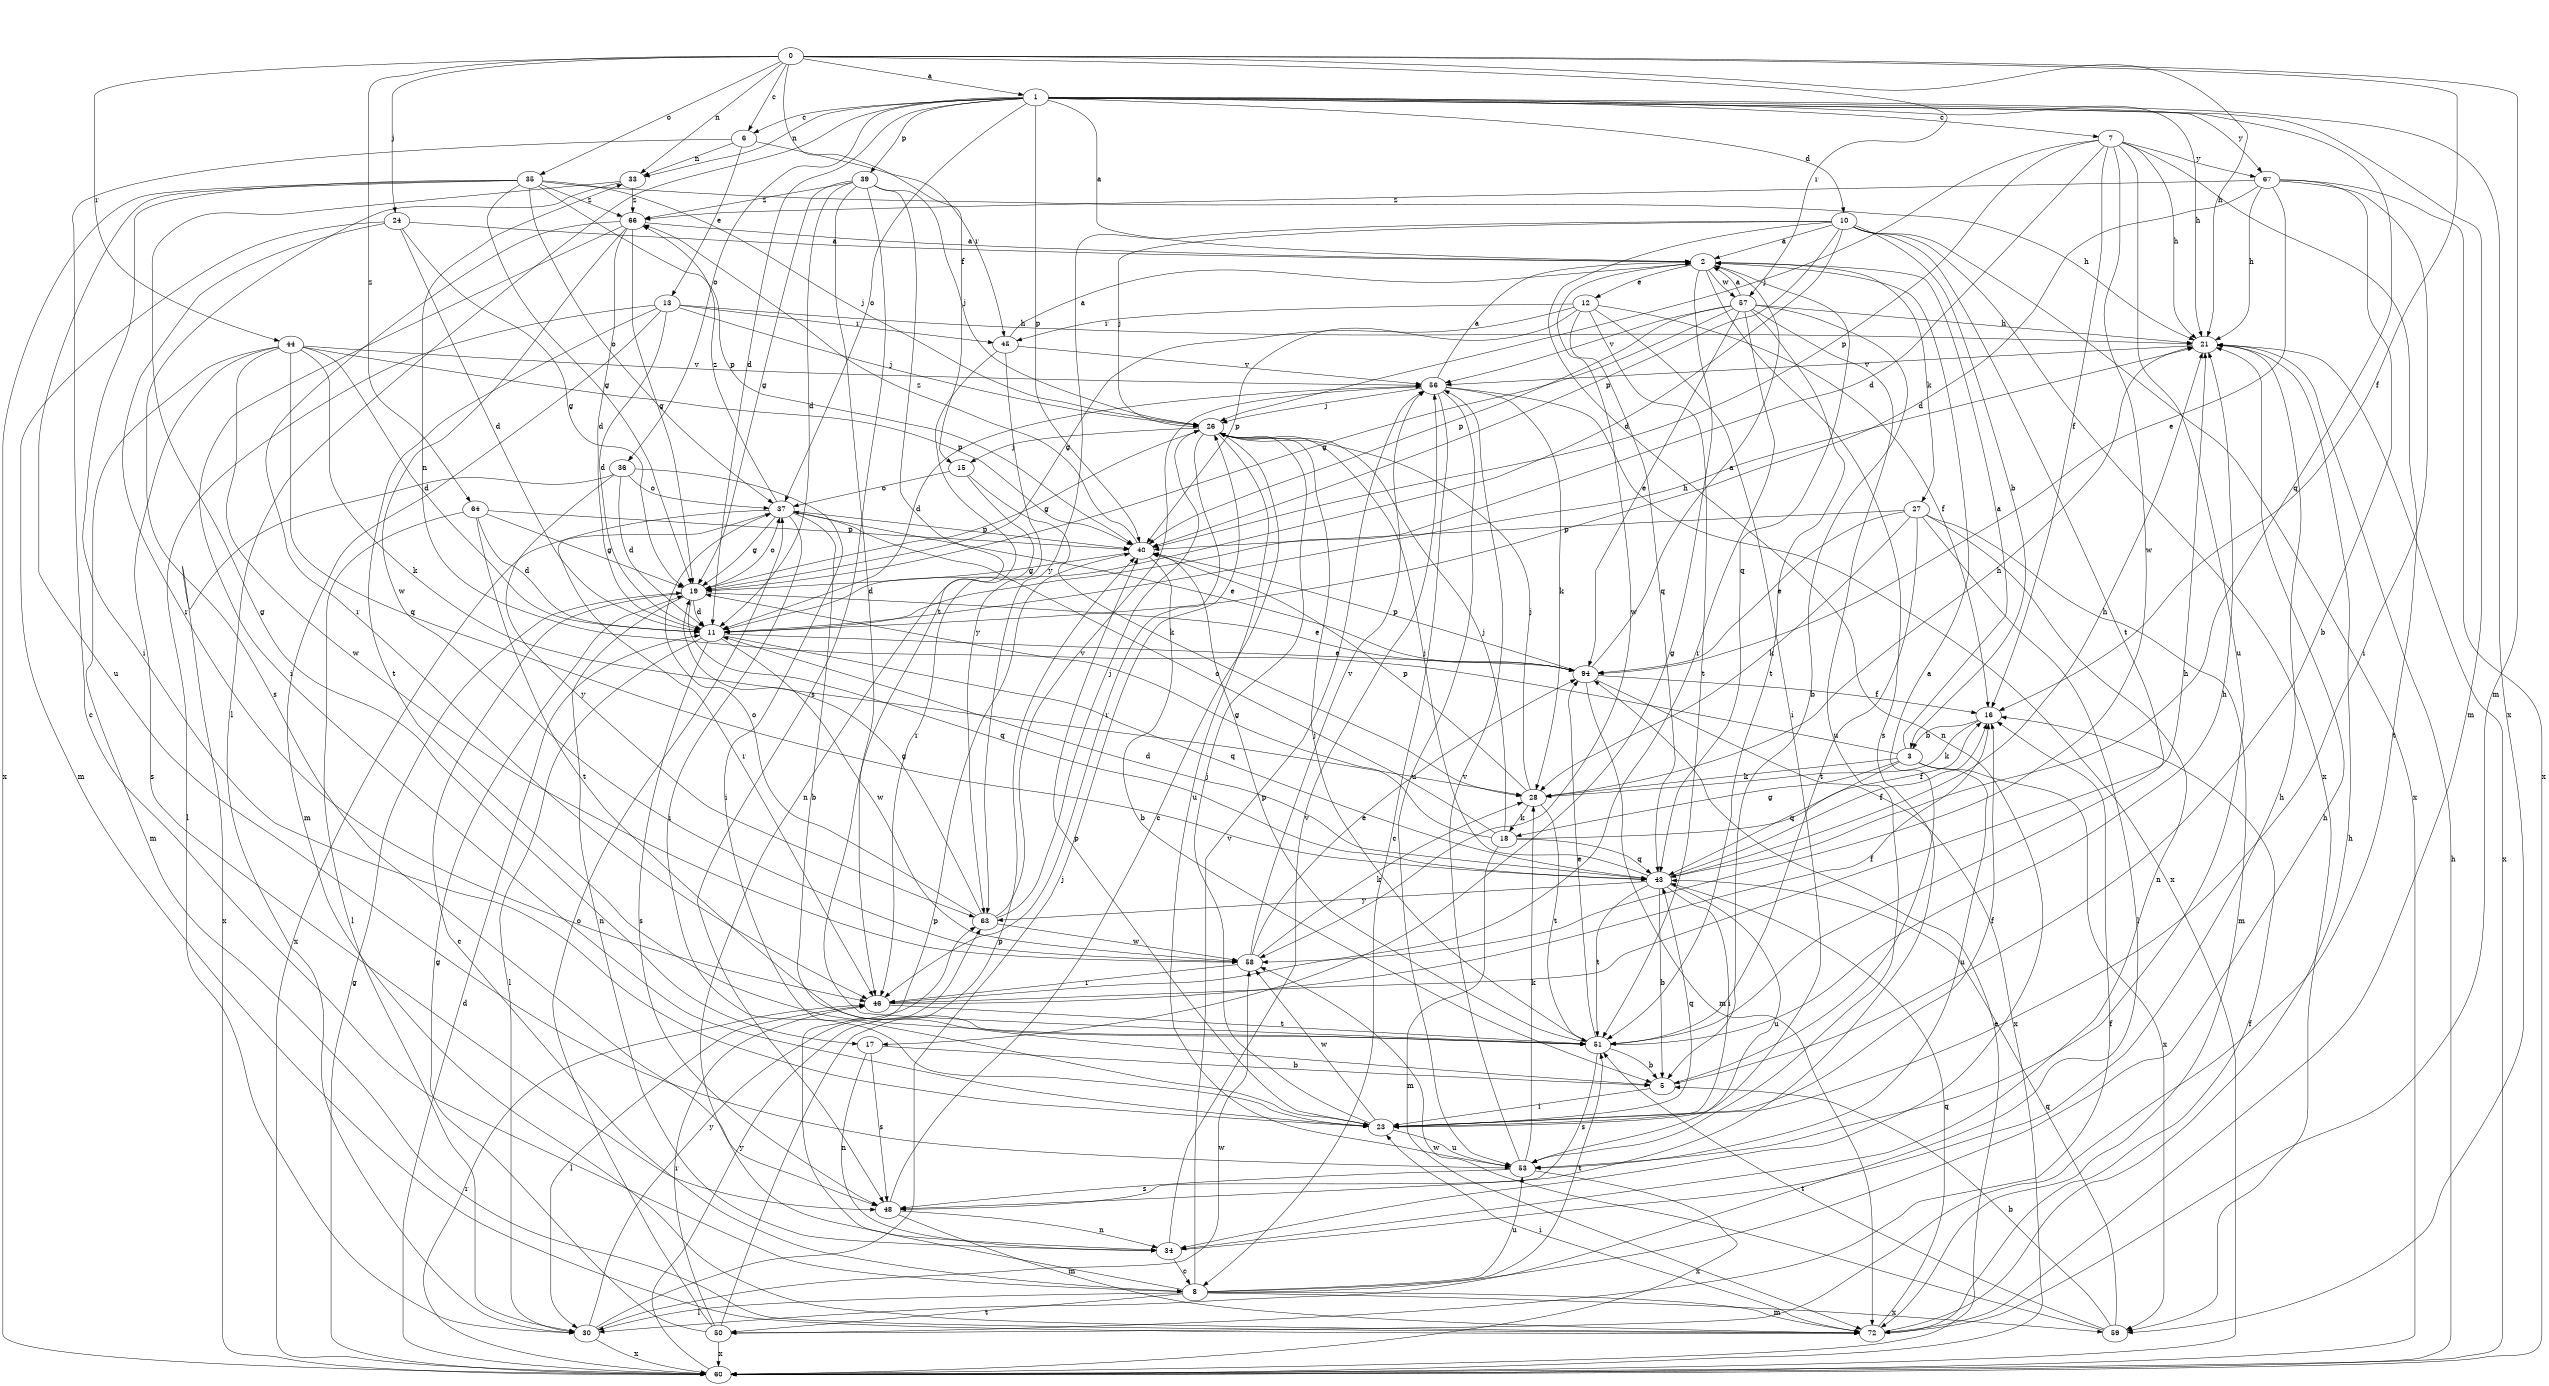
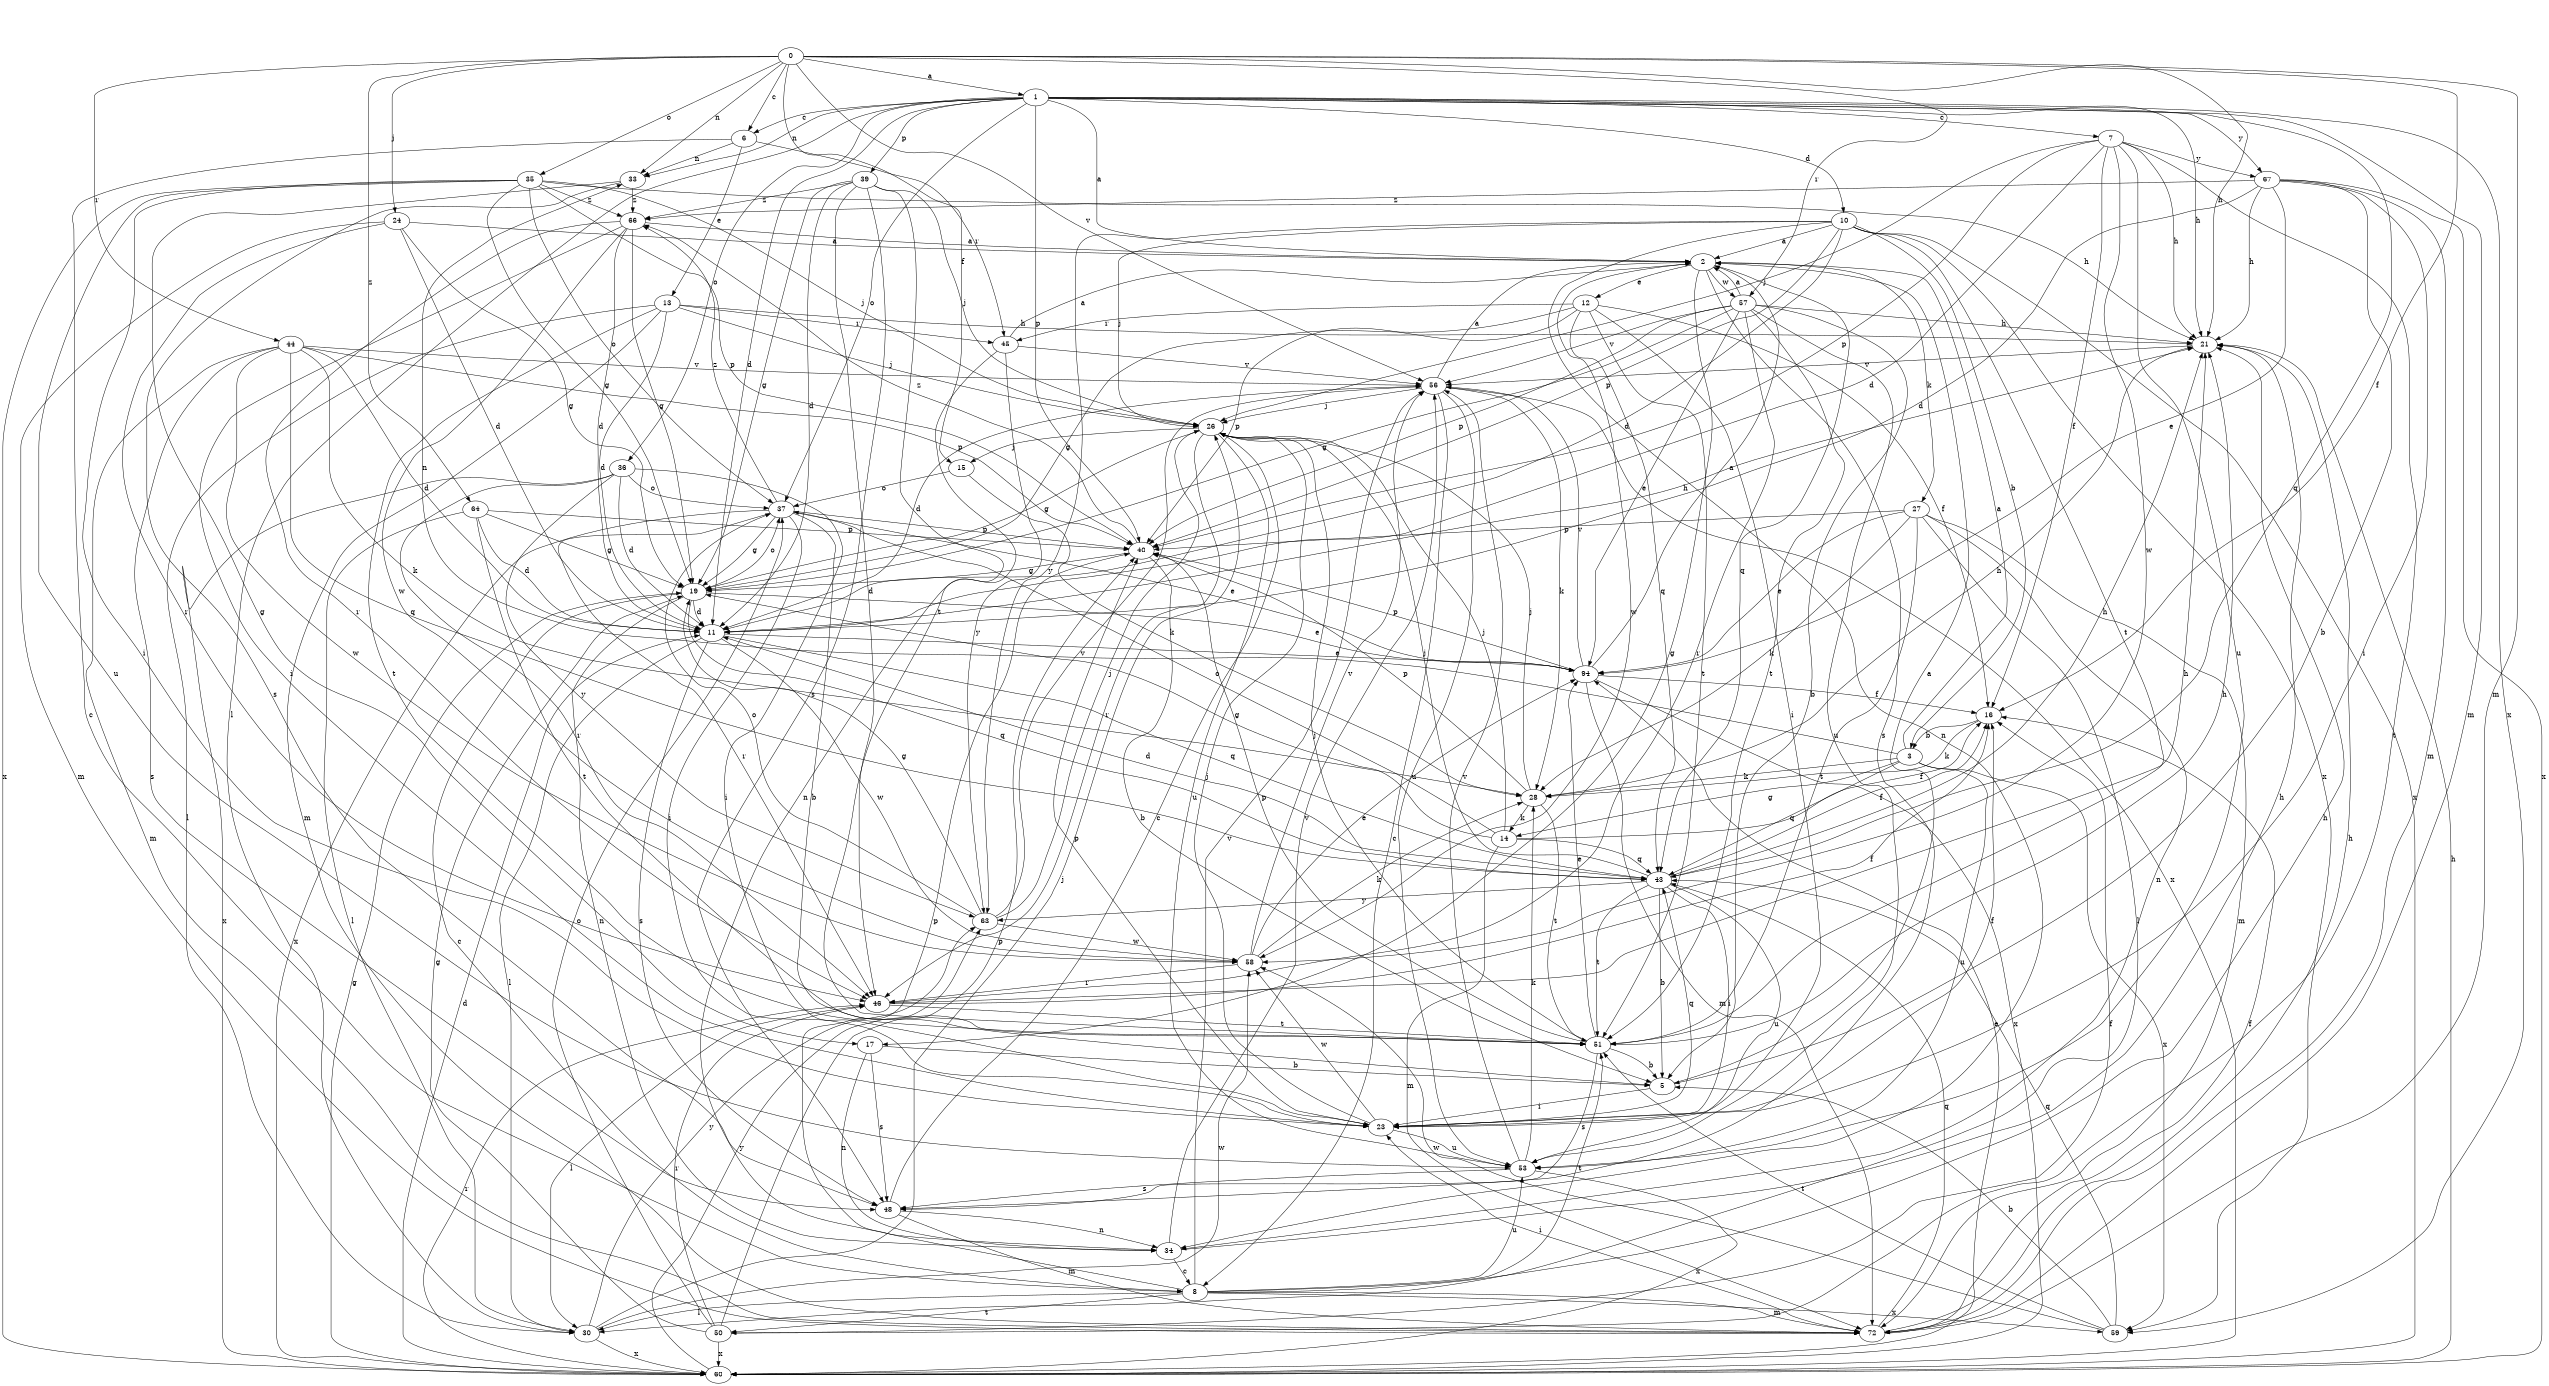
edge "0" -> "56": added, label "v"
edge "94" -> "56": added, label "v"
edge "15" -> "46": now "36" -> "46"
edge "67" -> "72": added, label "m"
node "18": label "18" -> "14"
edge "21" -> "60": removed, label "x"
